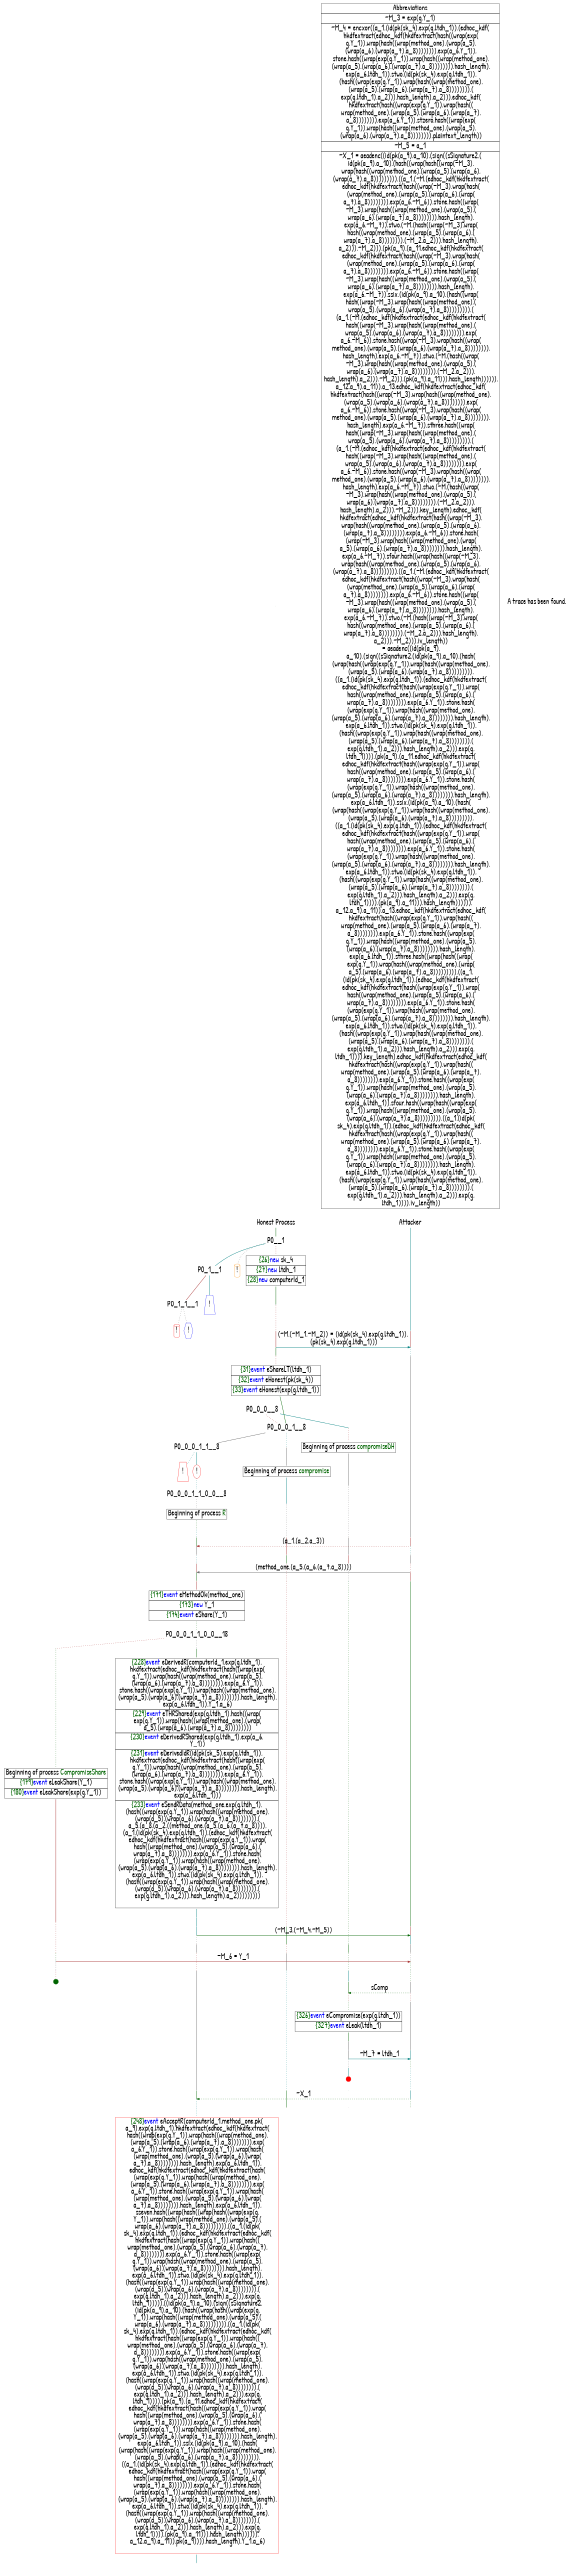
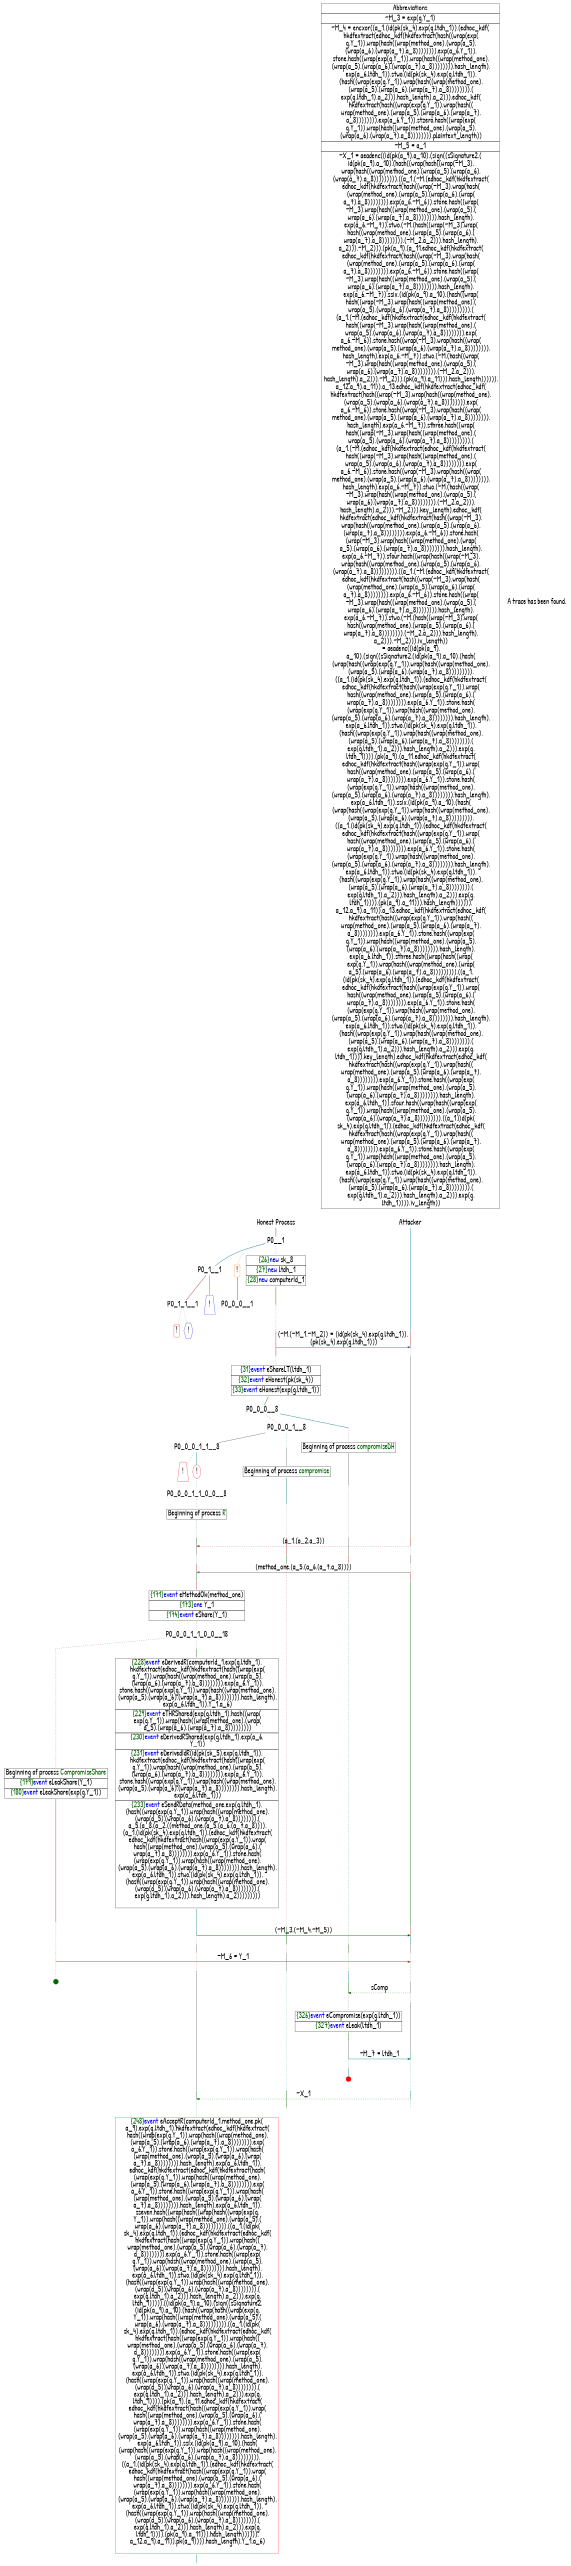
node "{26}": text "sk_4" -> "sk_8"
node "P0_0_0__1": added
edge "{31}" -- "P0_0_0_1__8": now "{31}" -- "P0_0_0__8"
node "{171}": text "new" -> "one"
